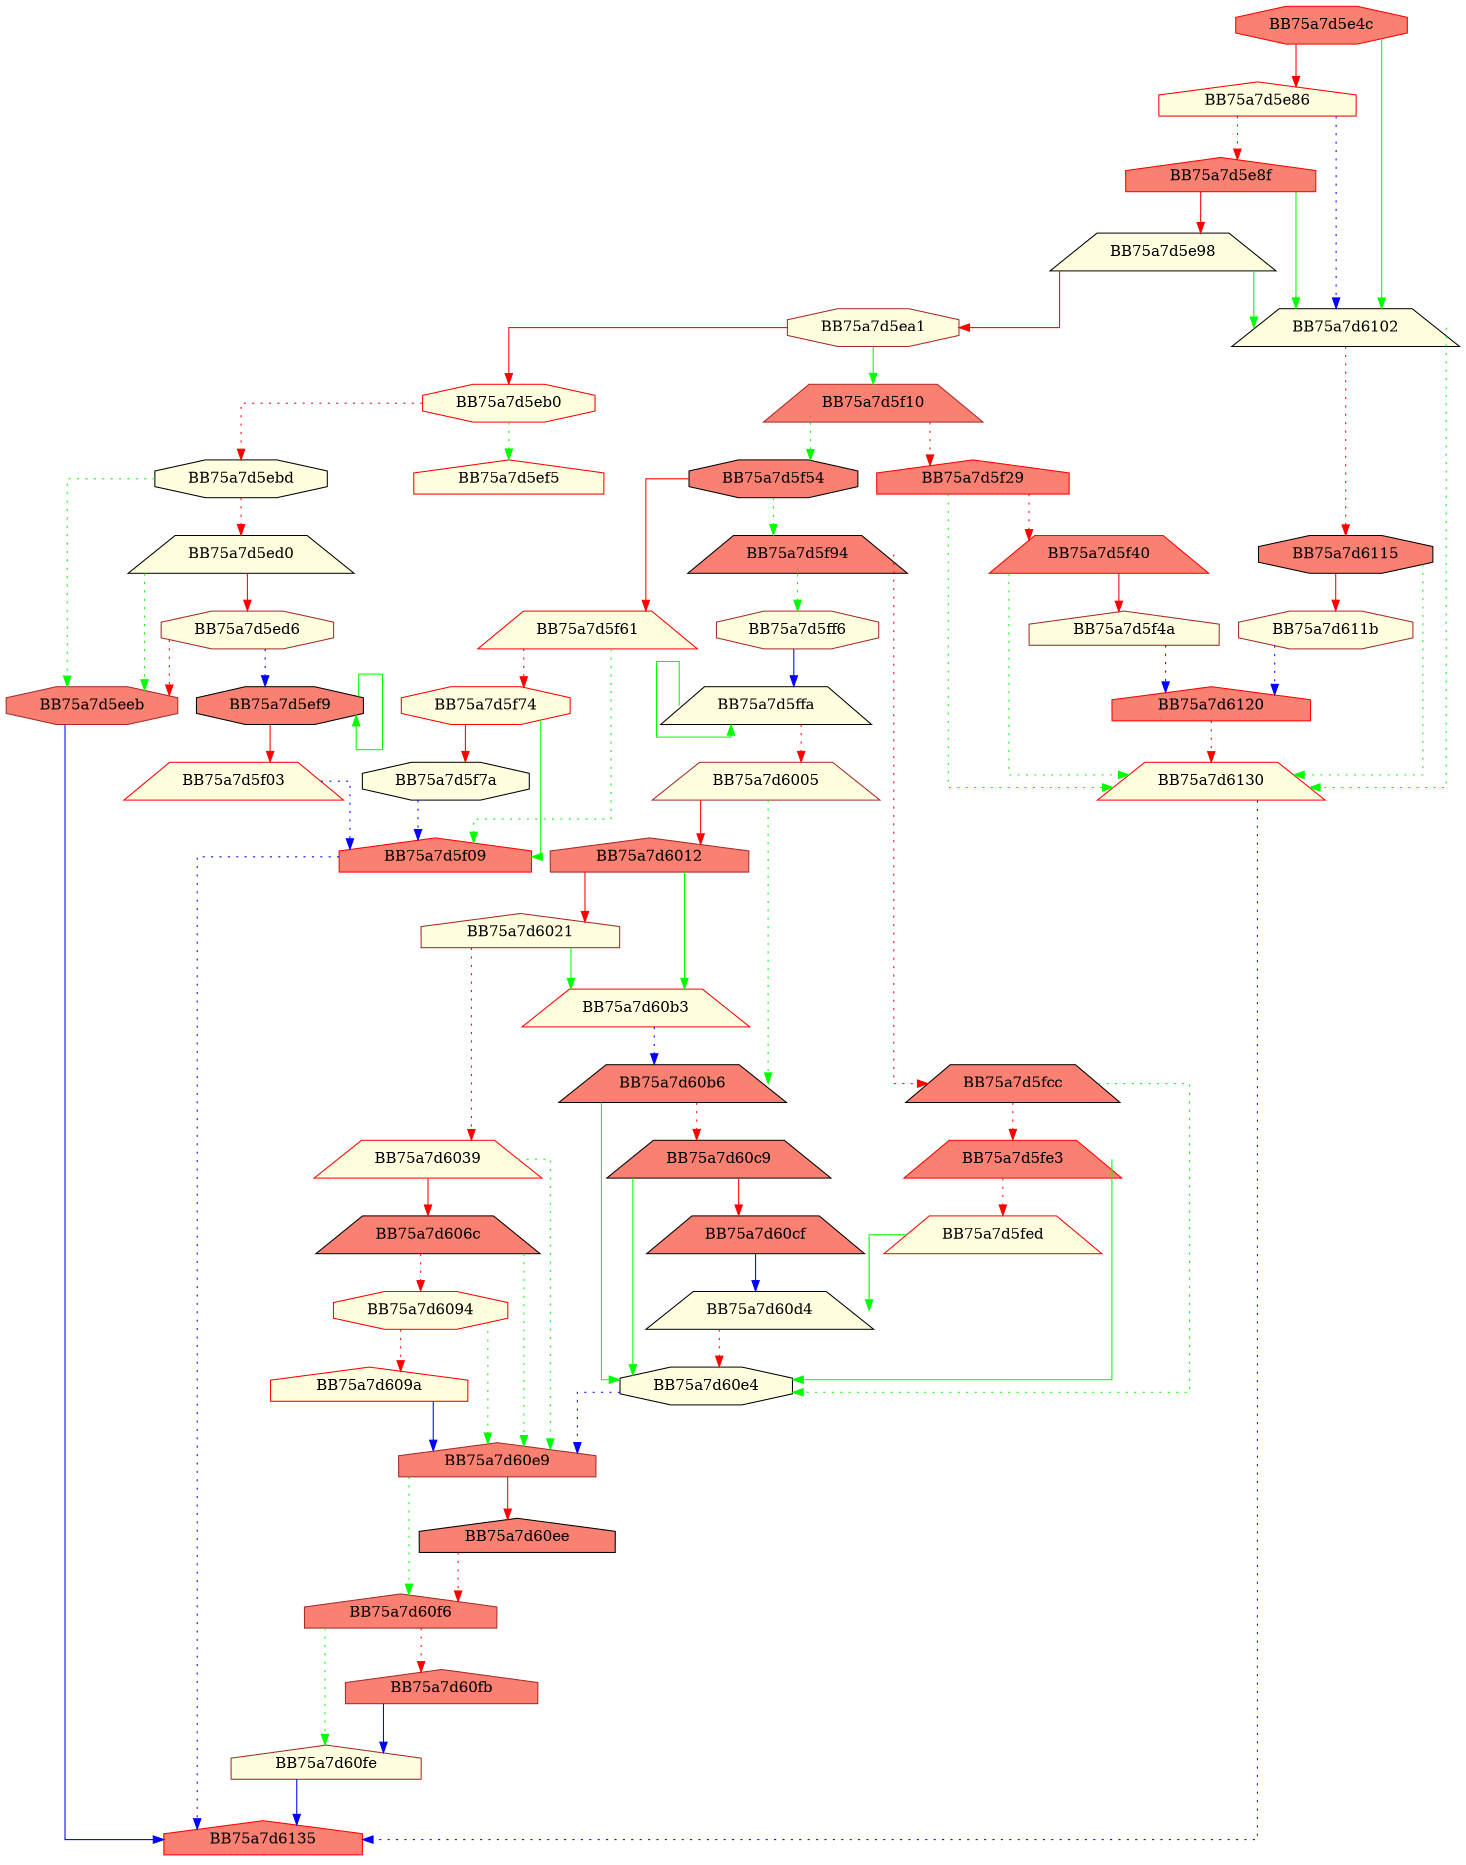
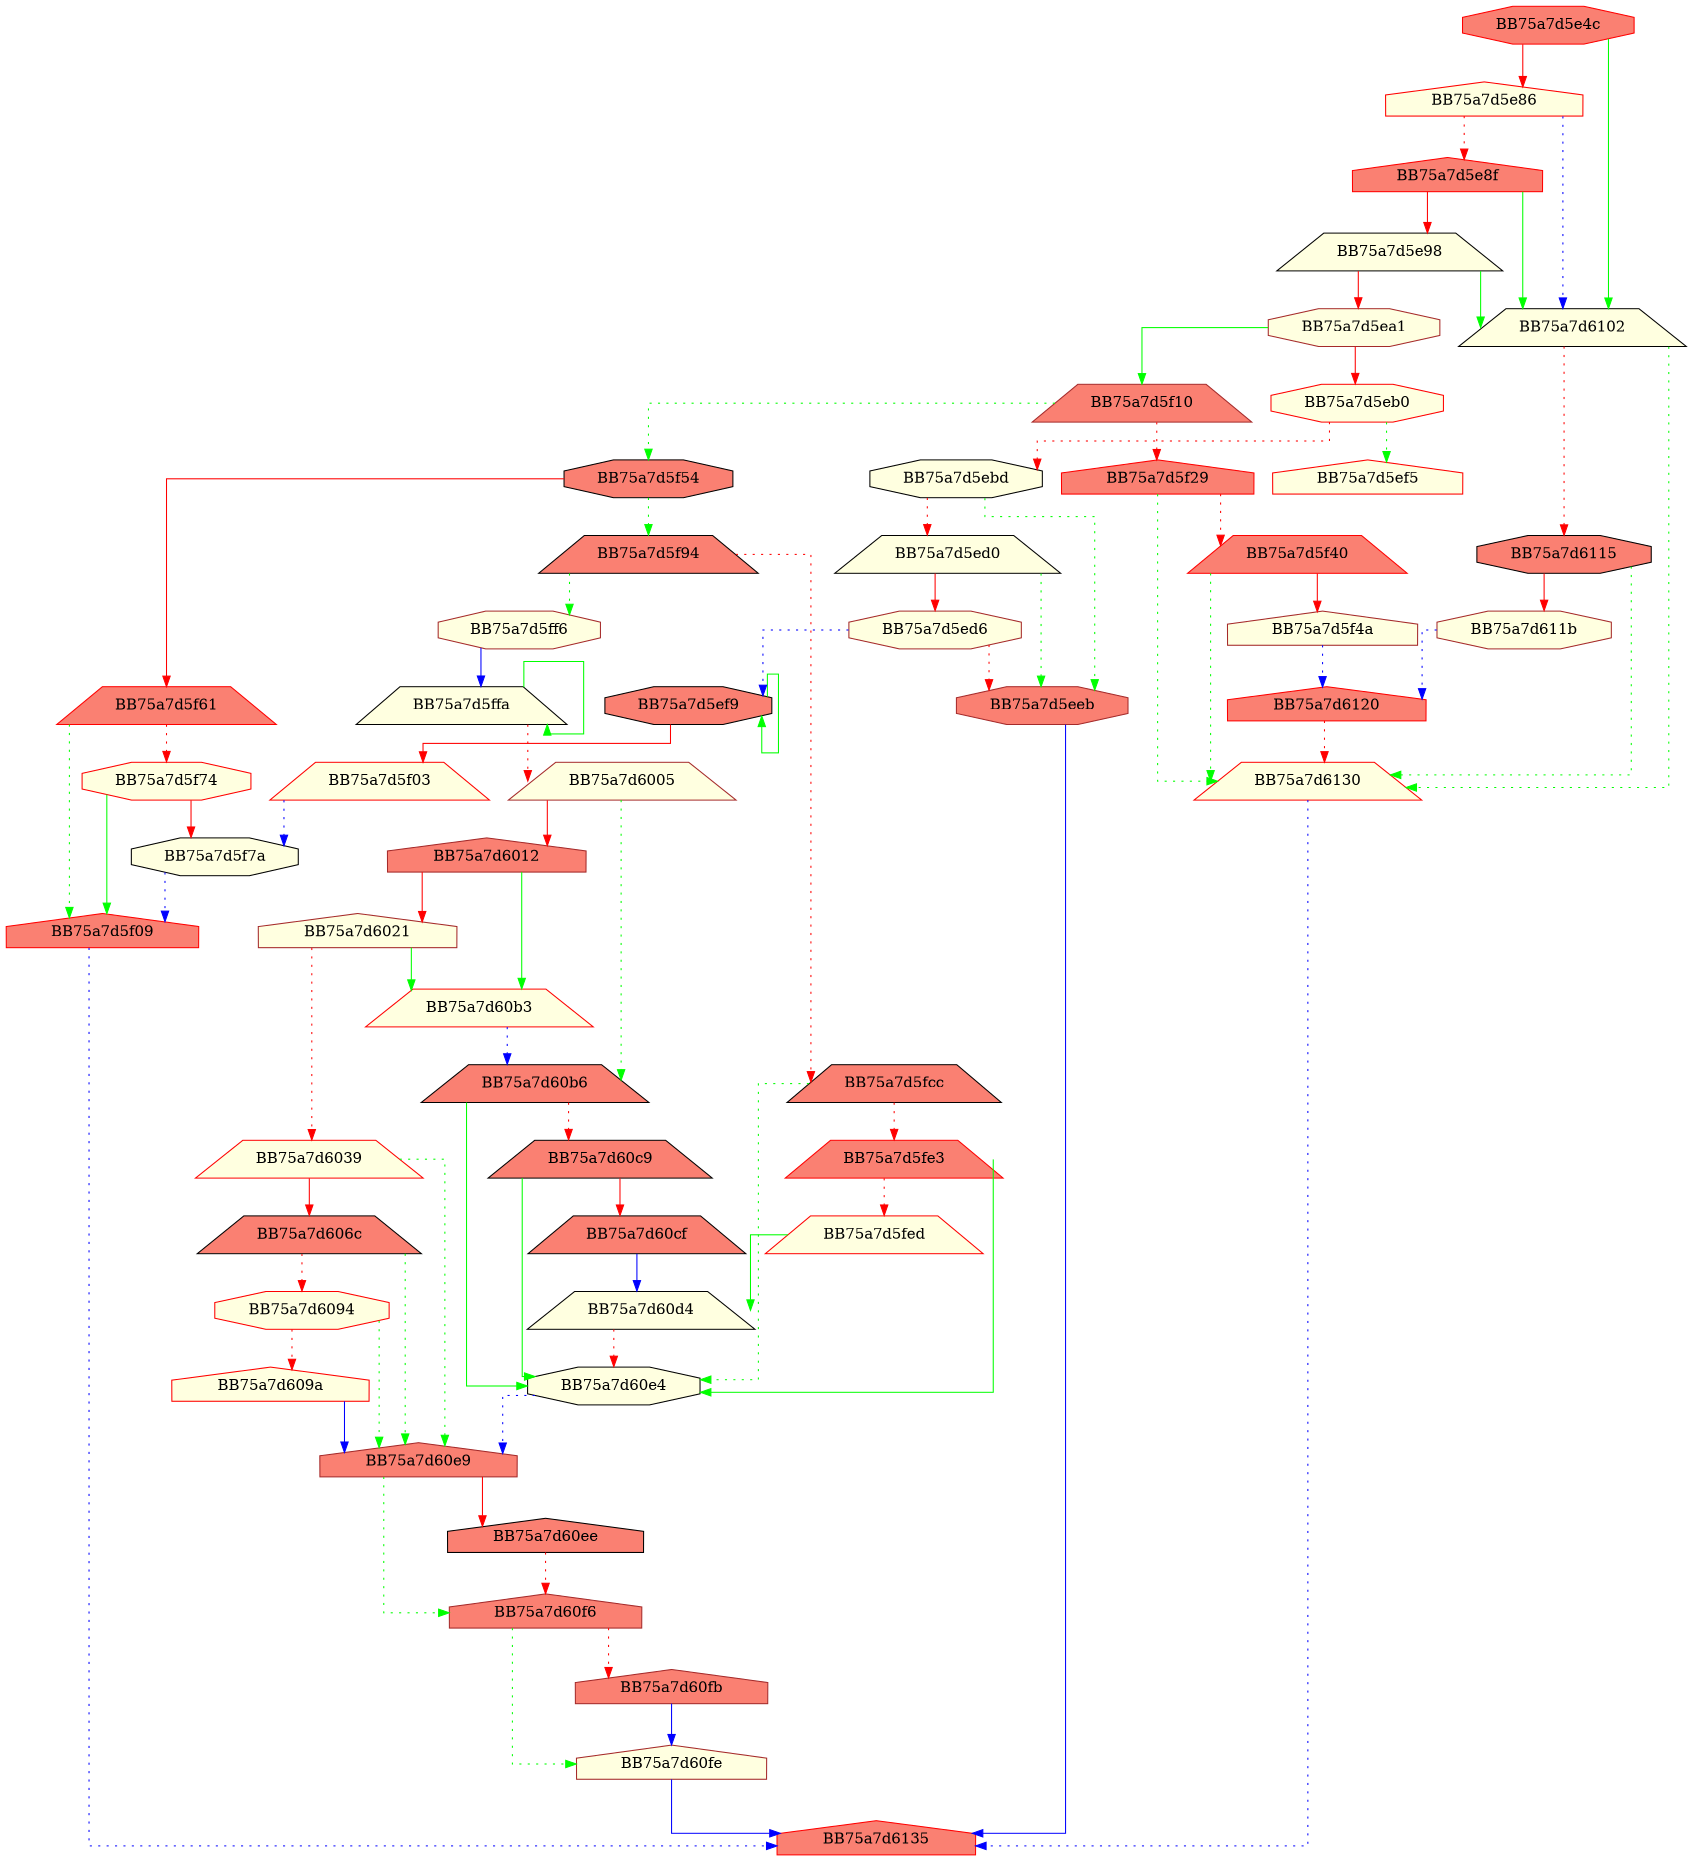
node "BB75a7d5f61": fillcolor lightyellow -> salmon
edge "BB75a7d5f03" -> "BB75a7d5f09": now "BB75a7d5f03" -> "BB75a7d5f7a"
